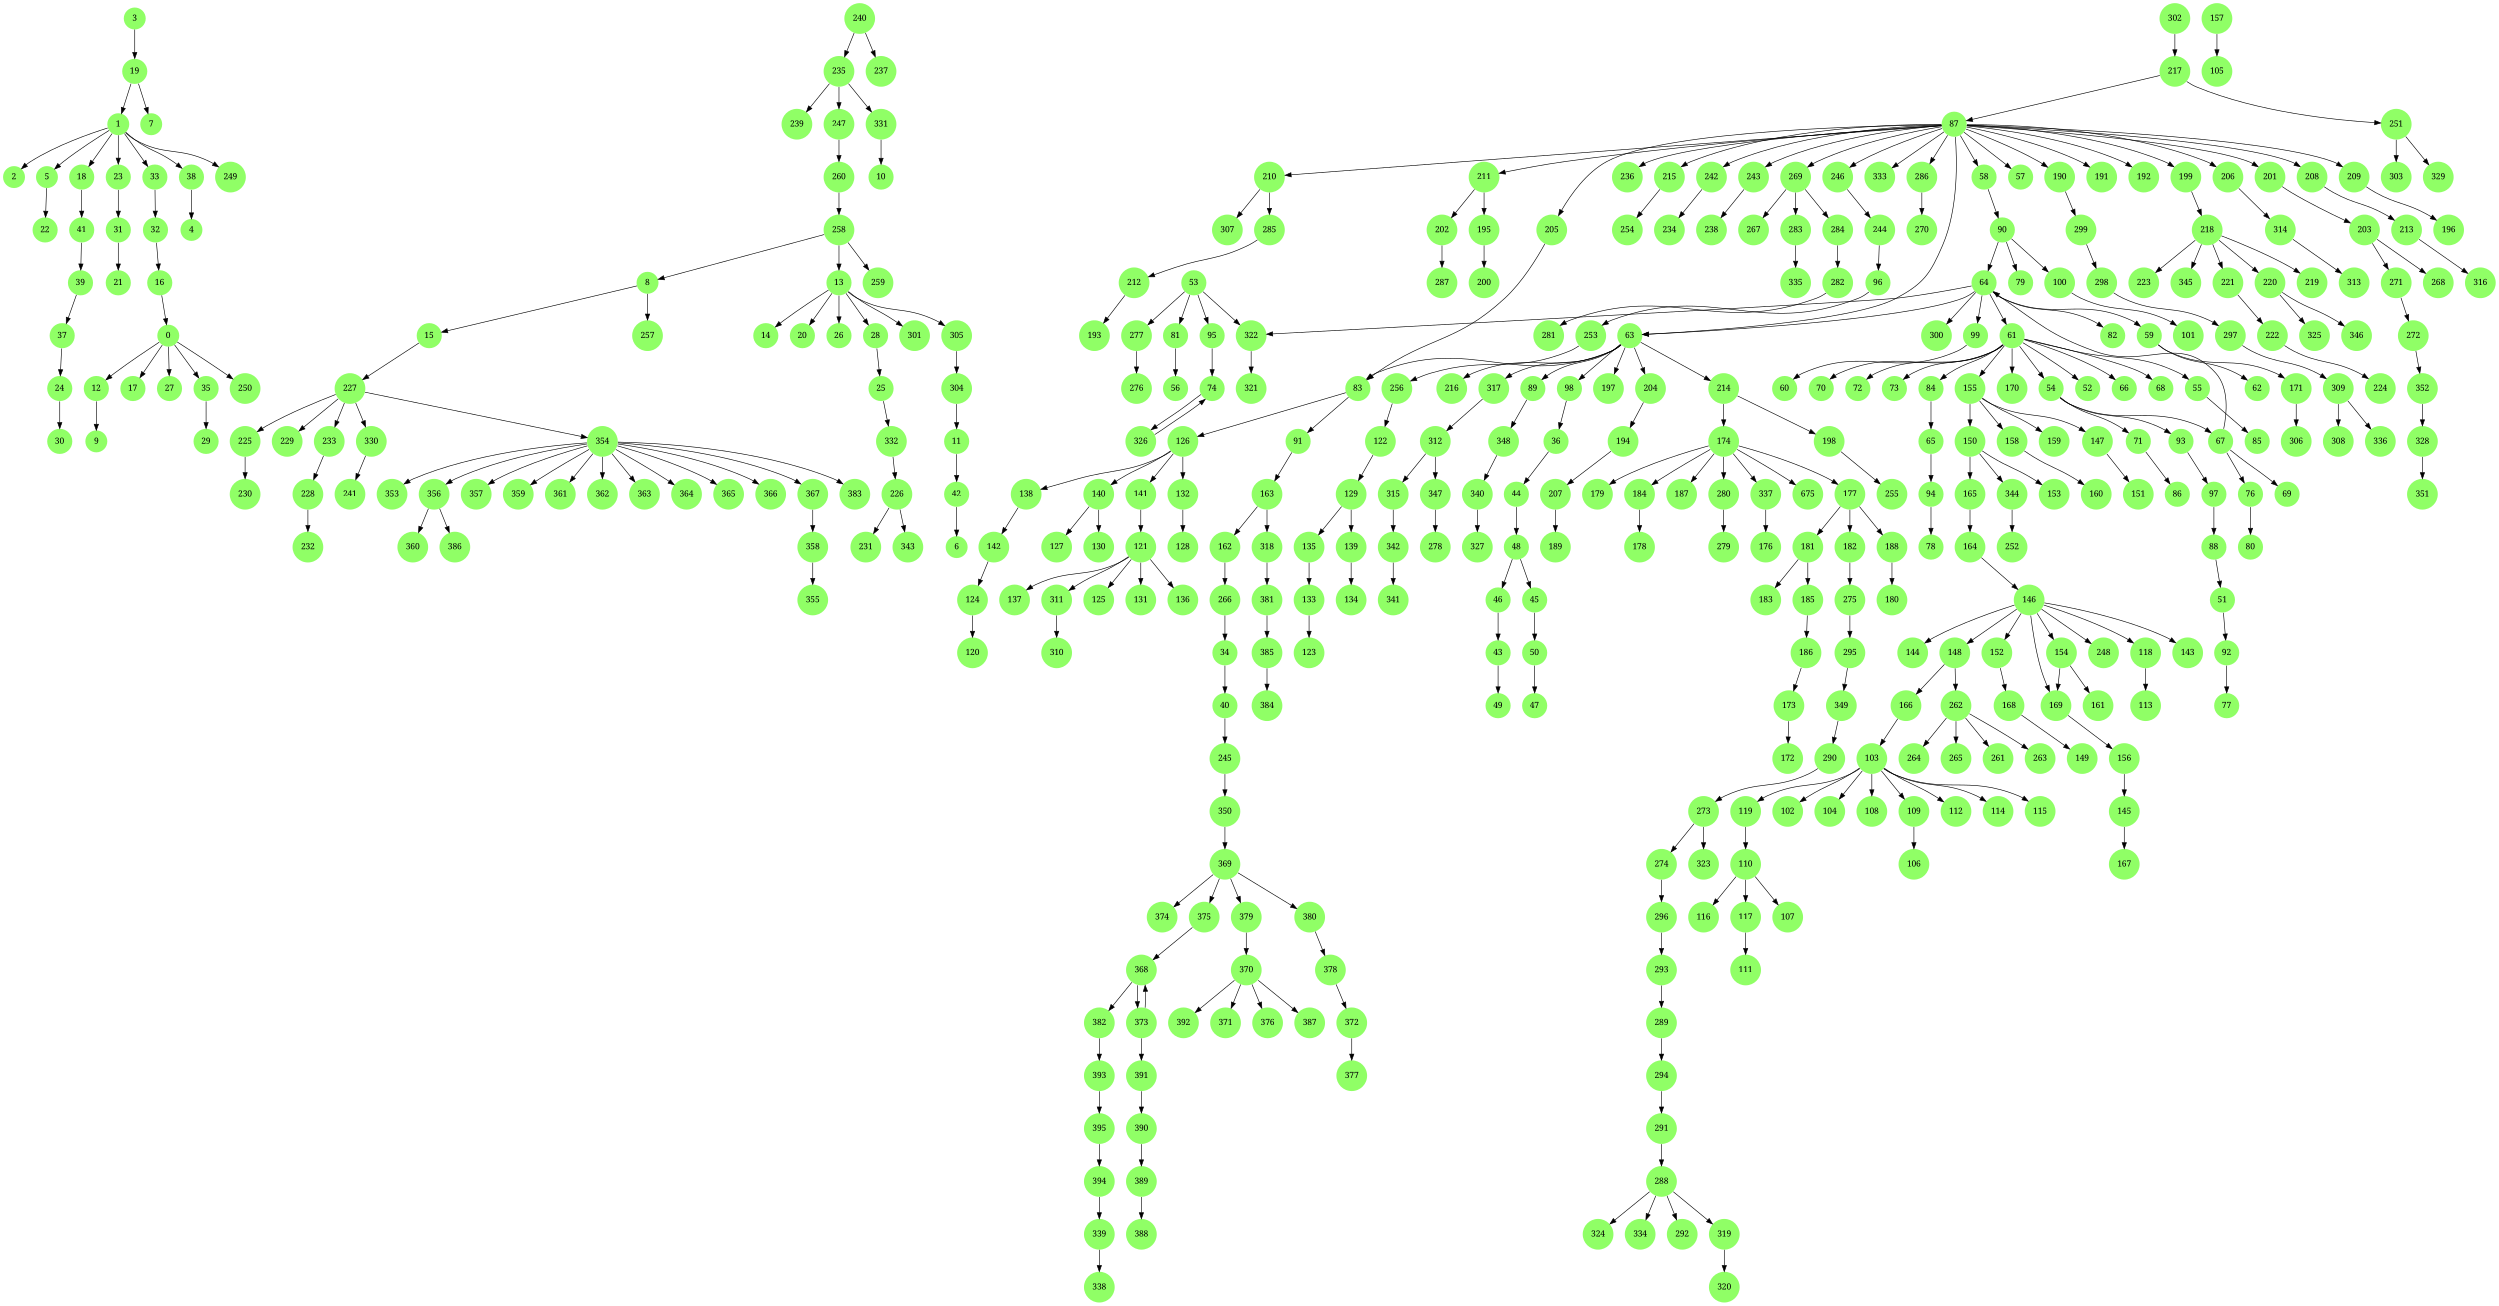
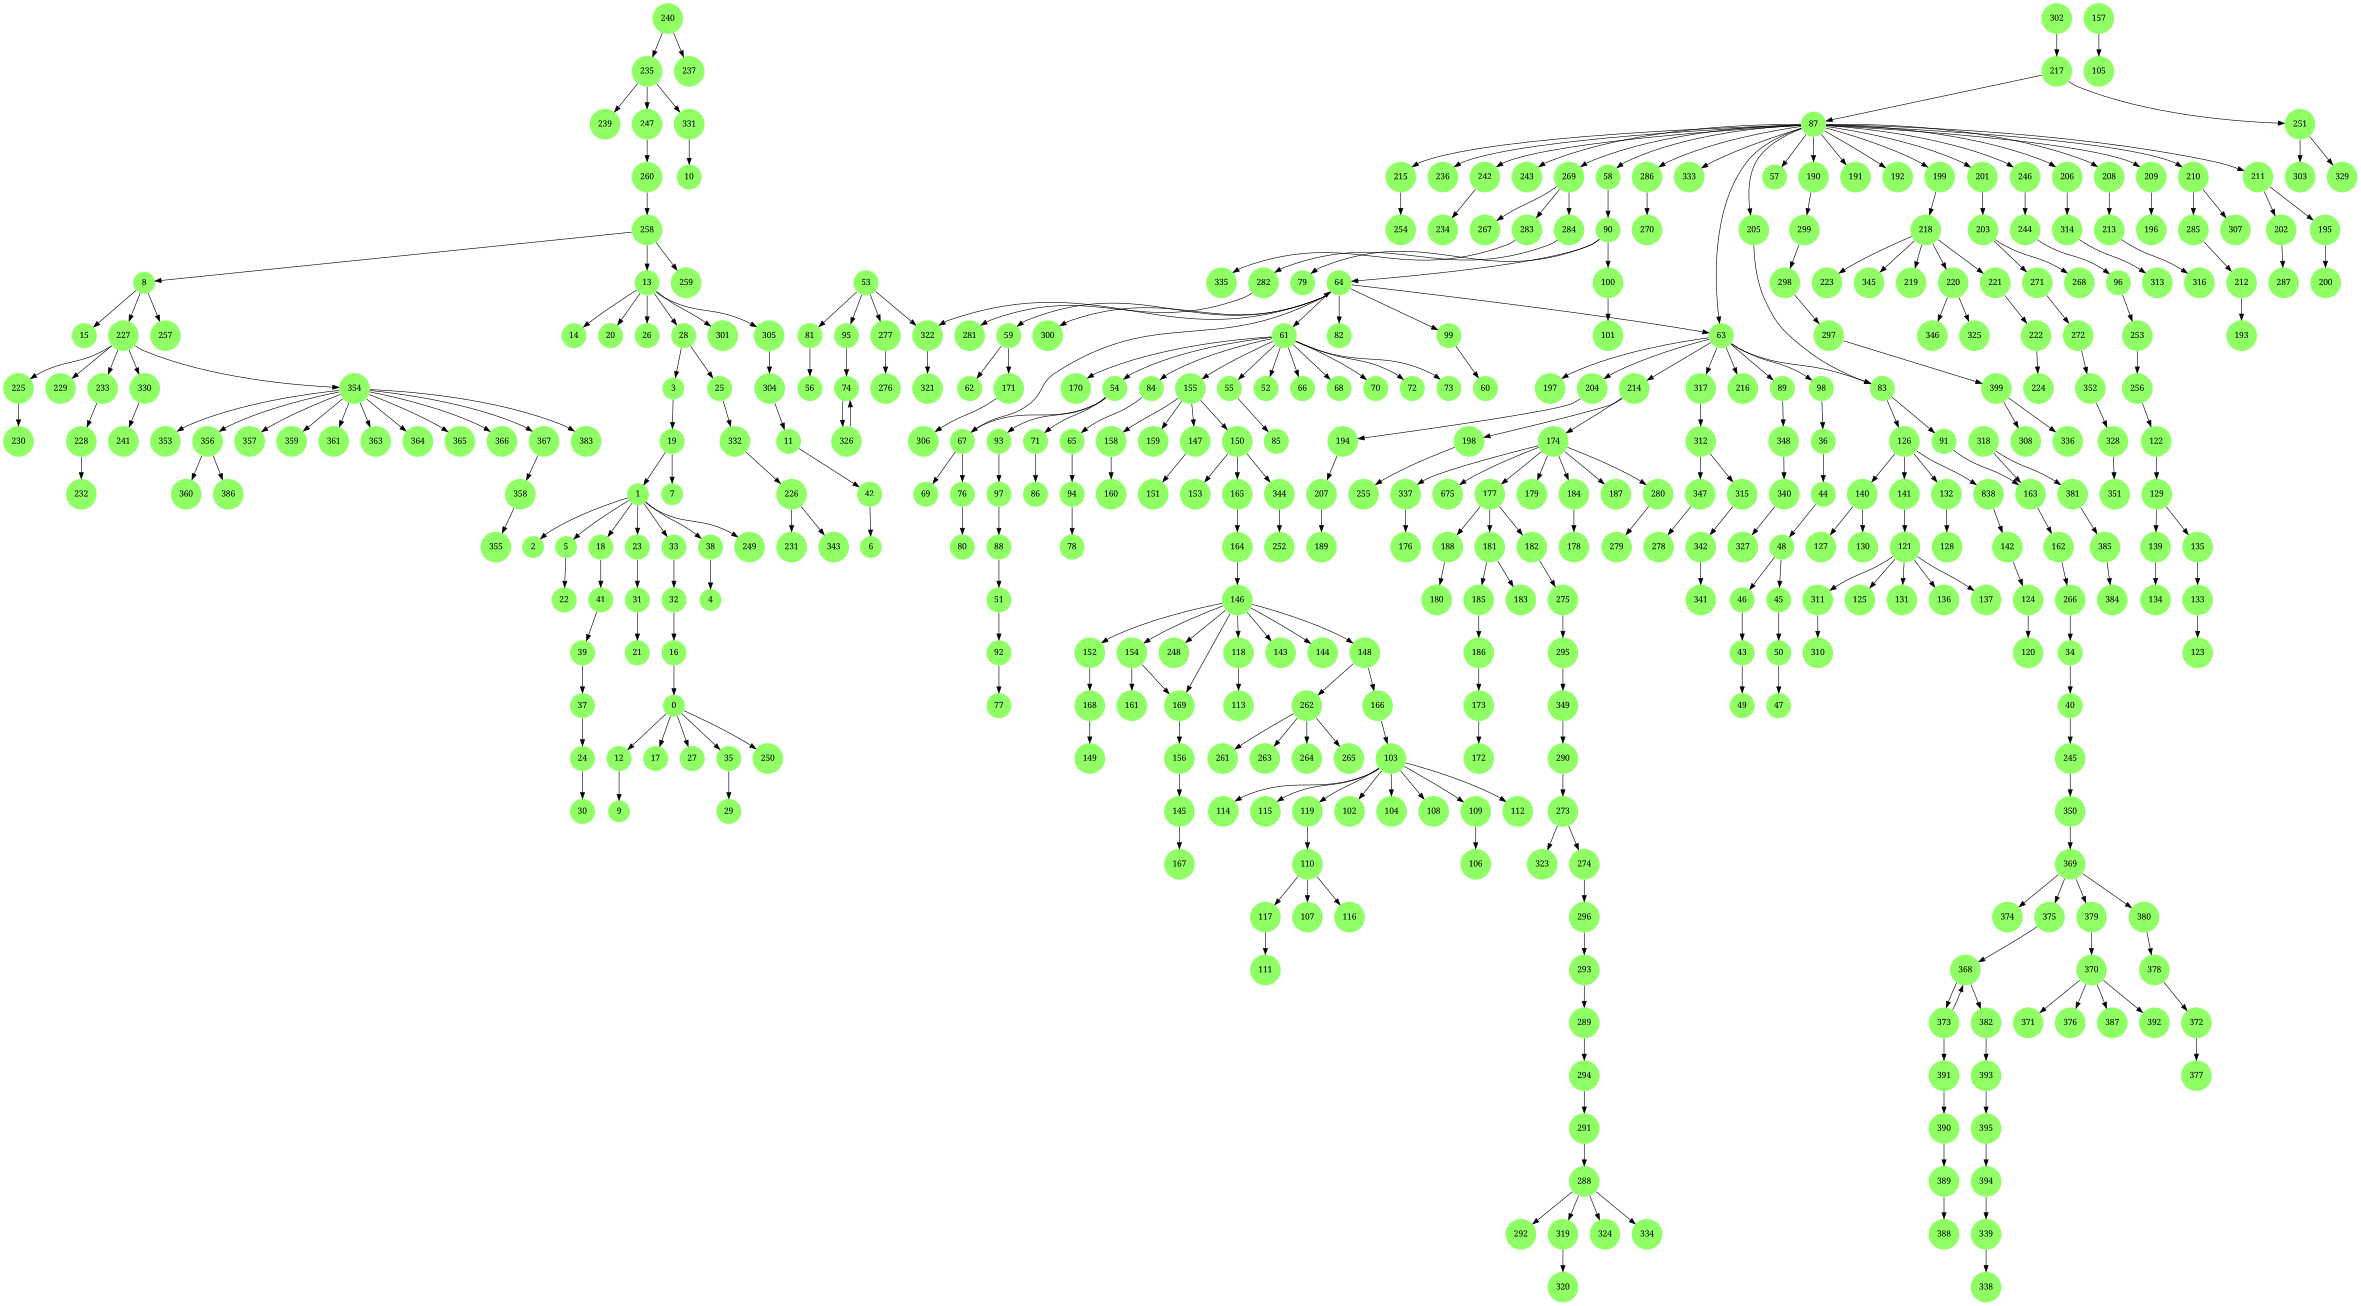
node "238": removed
edge "15" -> "227": now "8" -> "227"
edge "28" -> "3": added
node "309": label "309" -> "399"
node "362": removed
node "138": label "138" -> "838"
edge "163" -> "318": reversed
